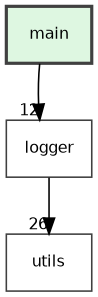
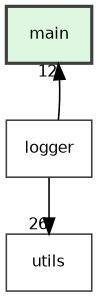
edge "main" -> "logger": reversed
